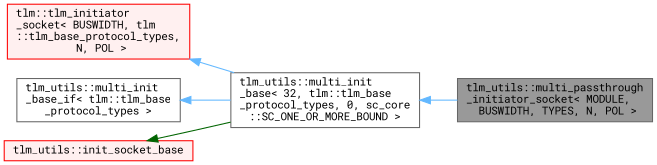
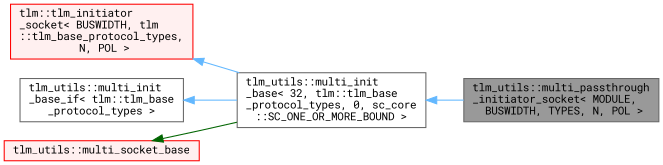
node "tlm_utils::init_socket_base": label "tlm_utils::init_socket_base" -> "tlm_utils::multi_socket_base"
